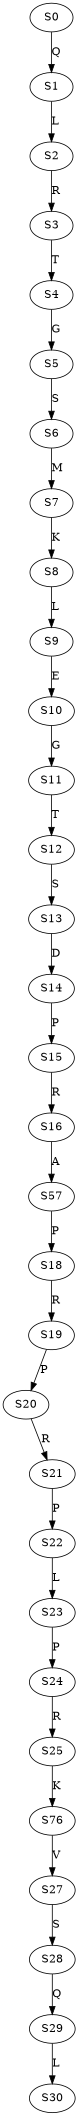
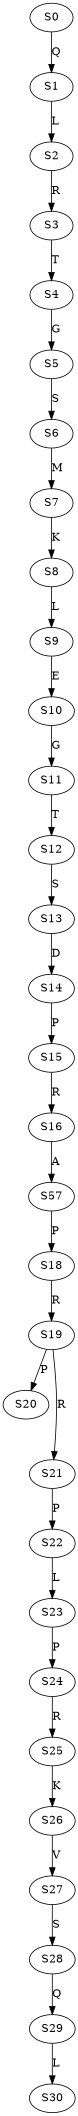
edge "S20" -> "S21": now "S19" -> "S21"
node "S76": label "S76" -> "S26"
